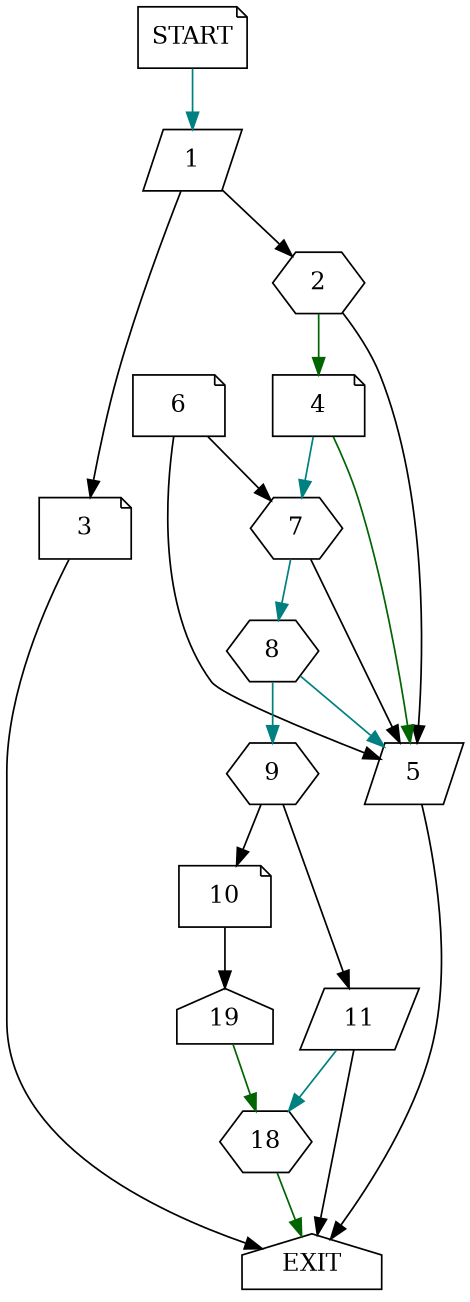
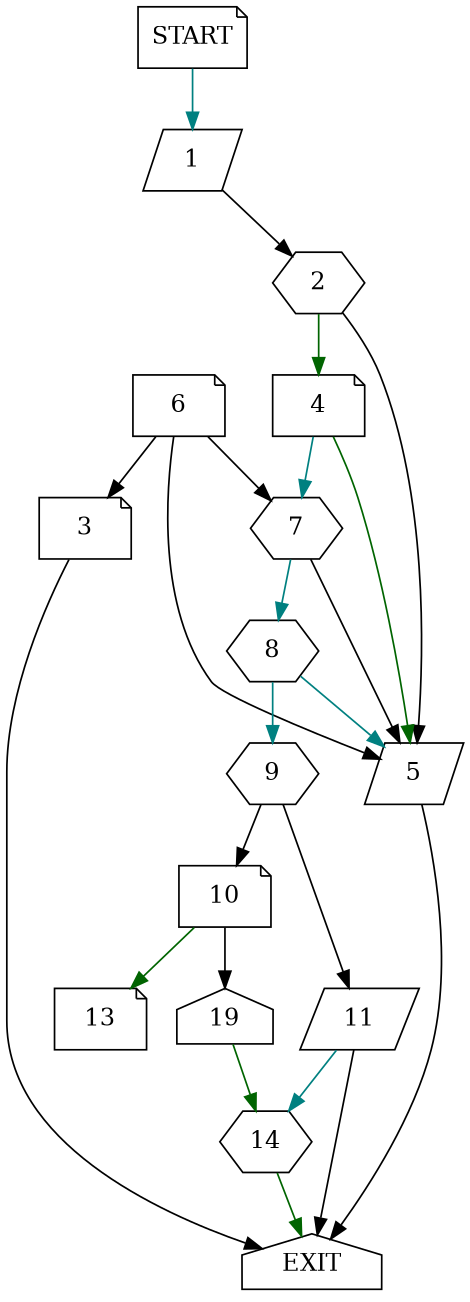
edge "1" -> "3": now "6" -> "3"
node "13": added
node "18": label "18" -> "14"
